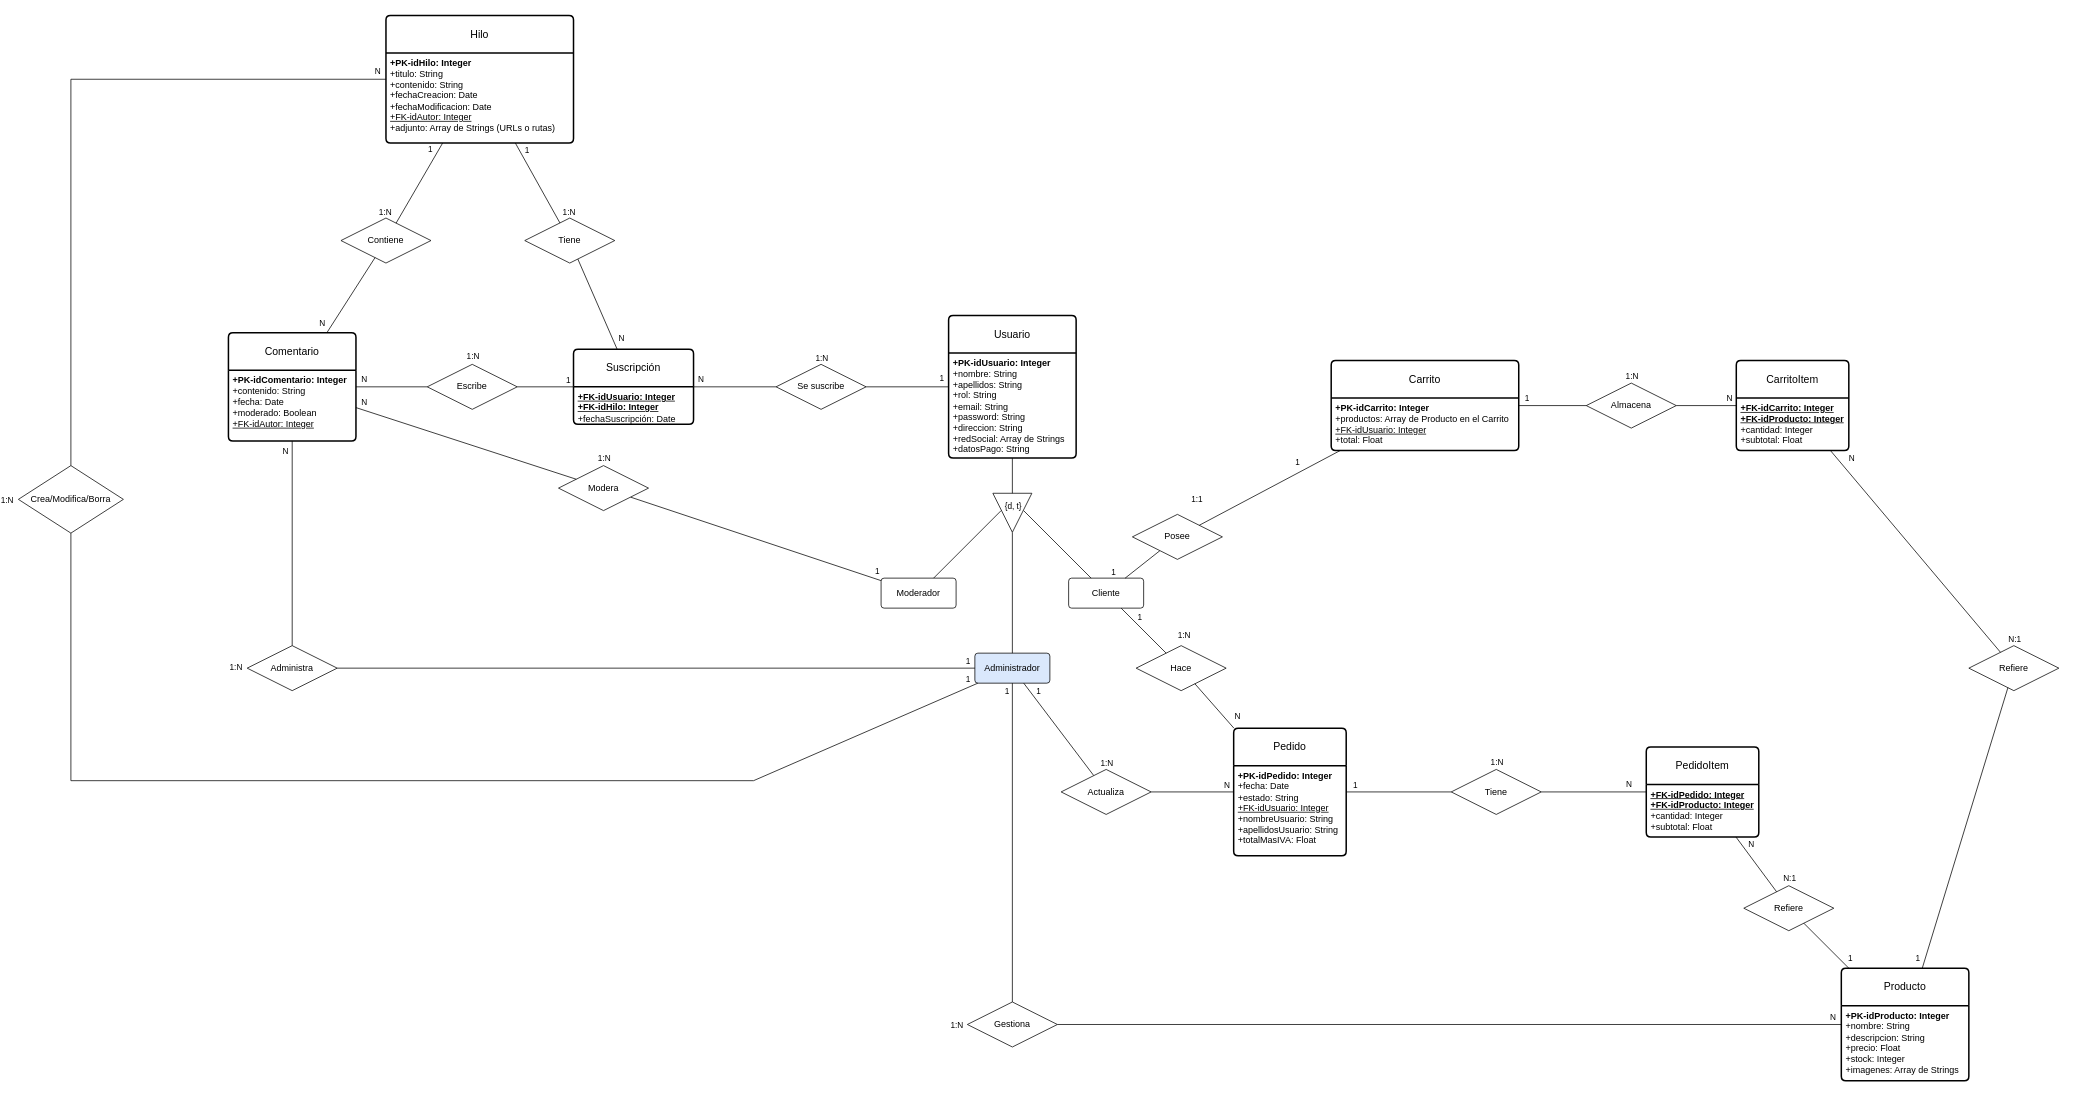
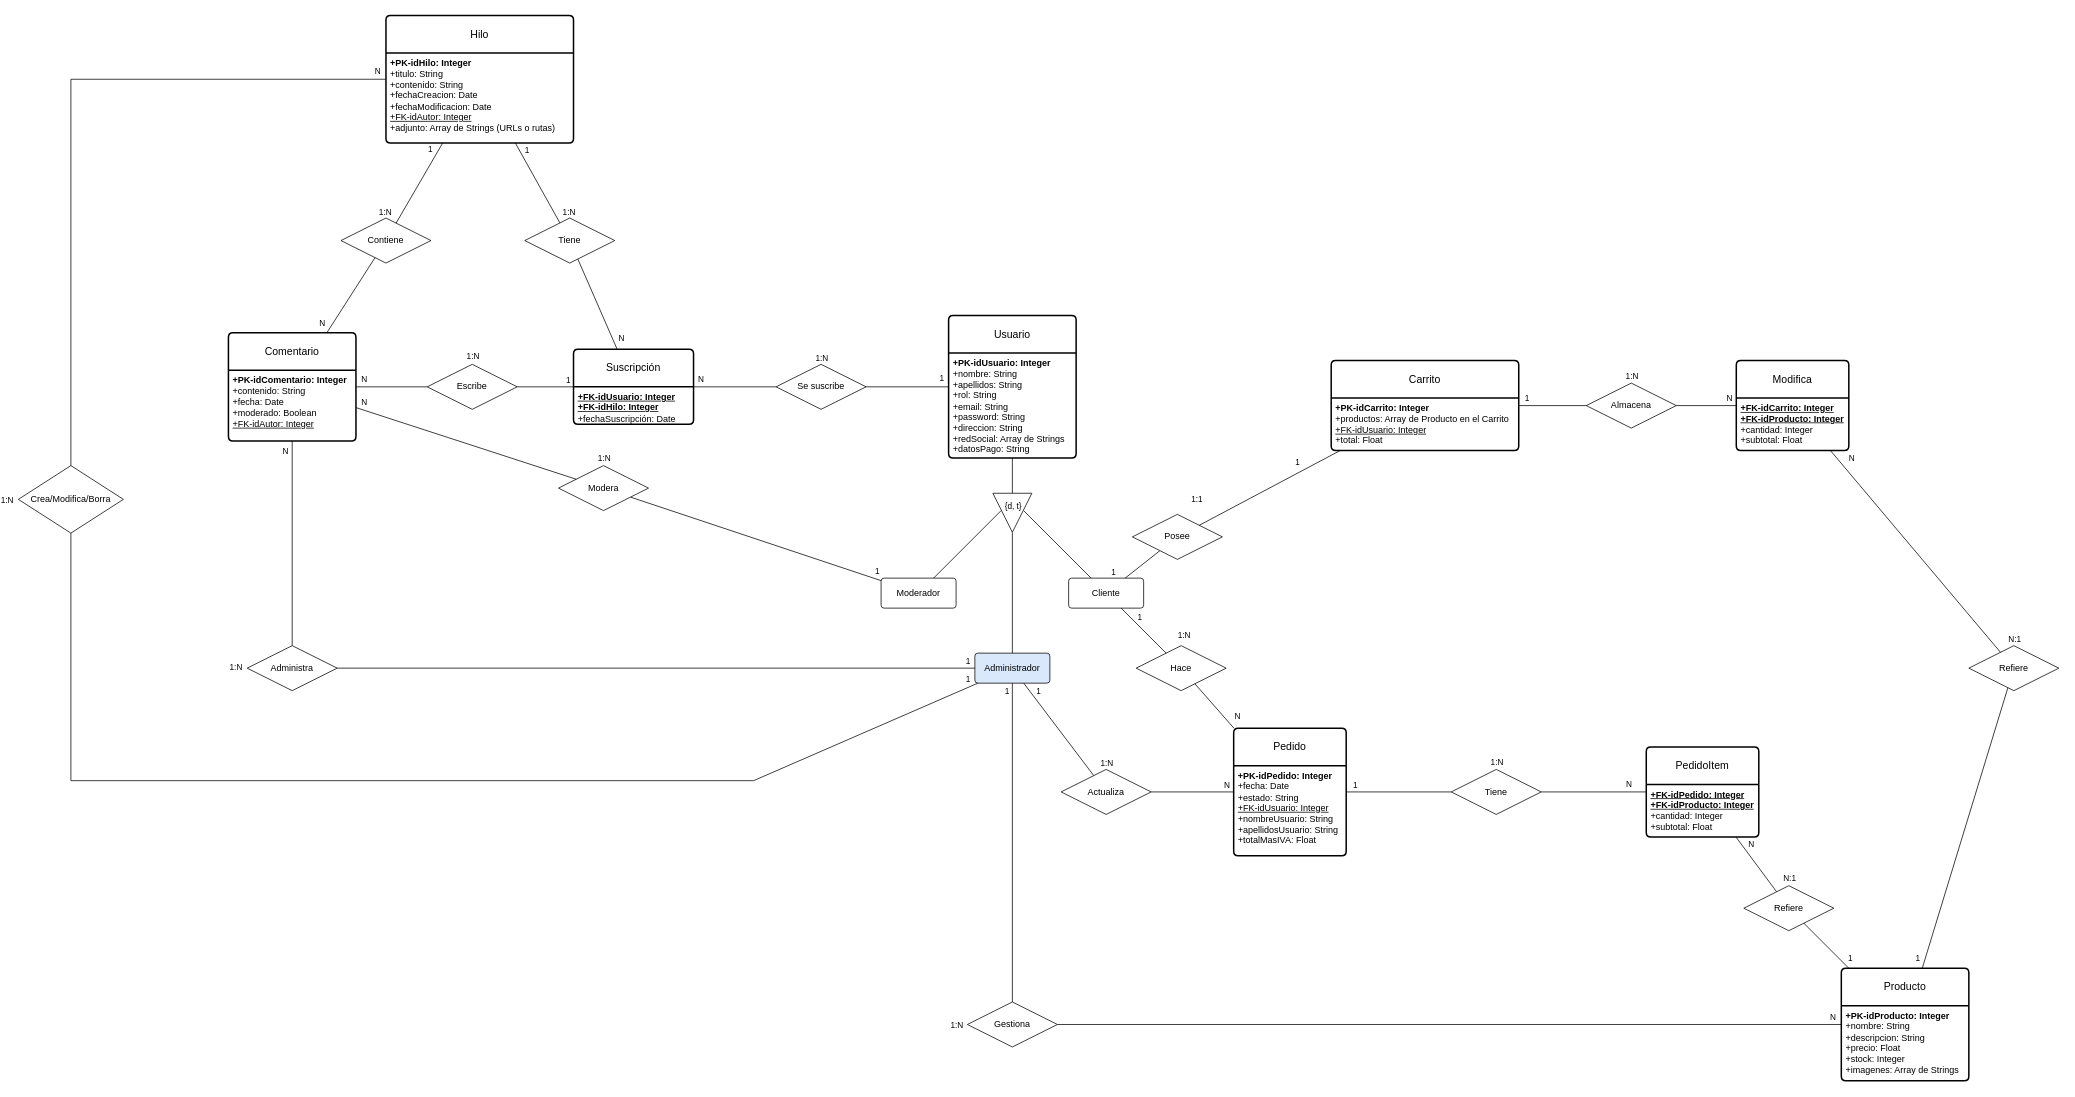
node "CarritoItem": label "CarritoItem" -> "Modifica"
